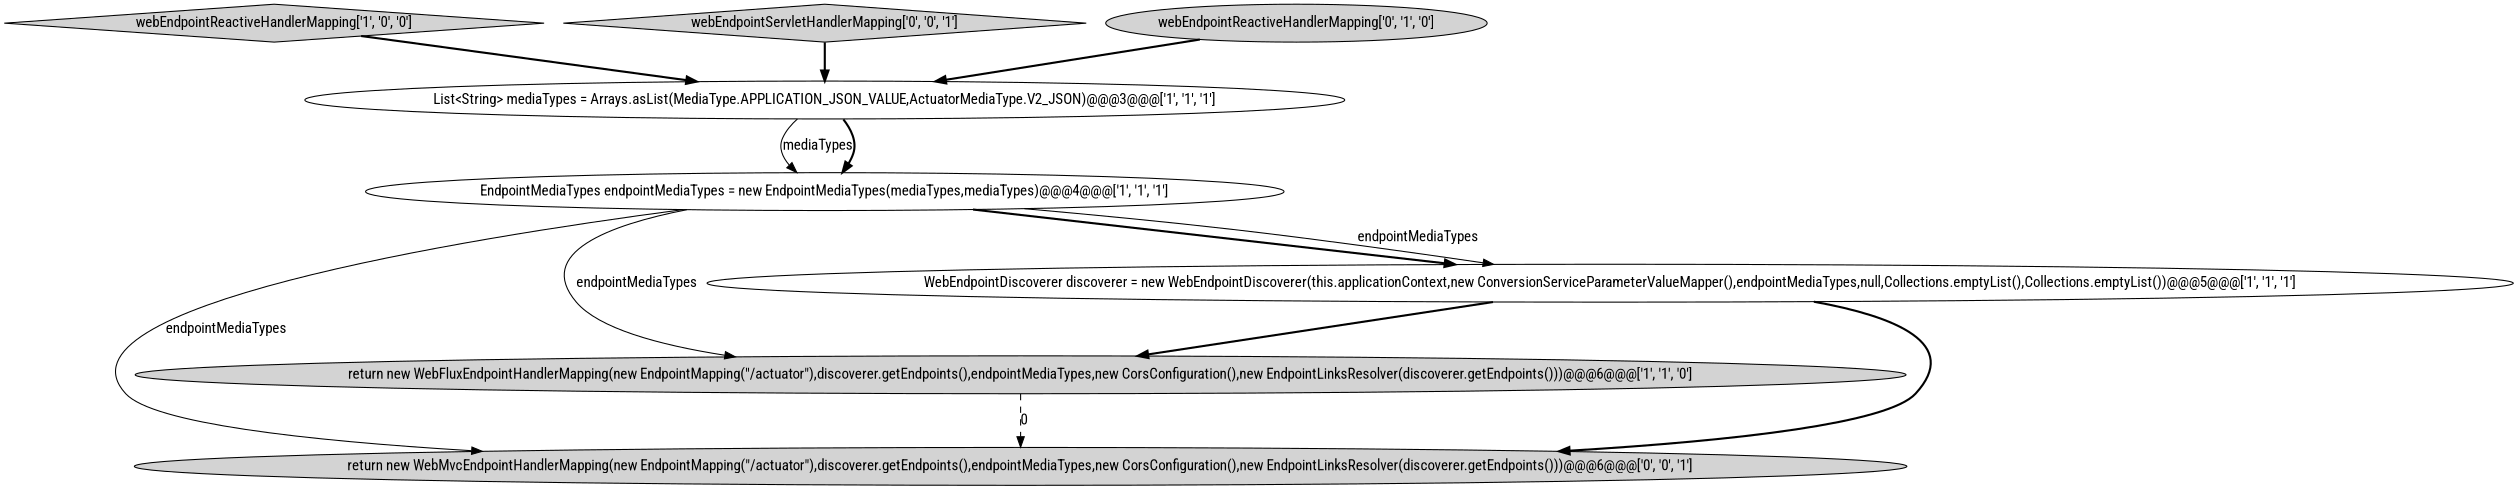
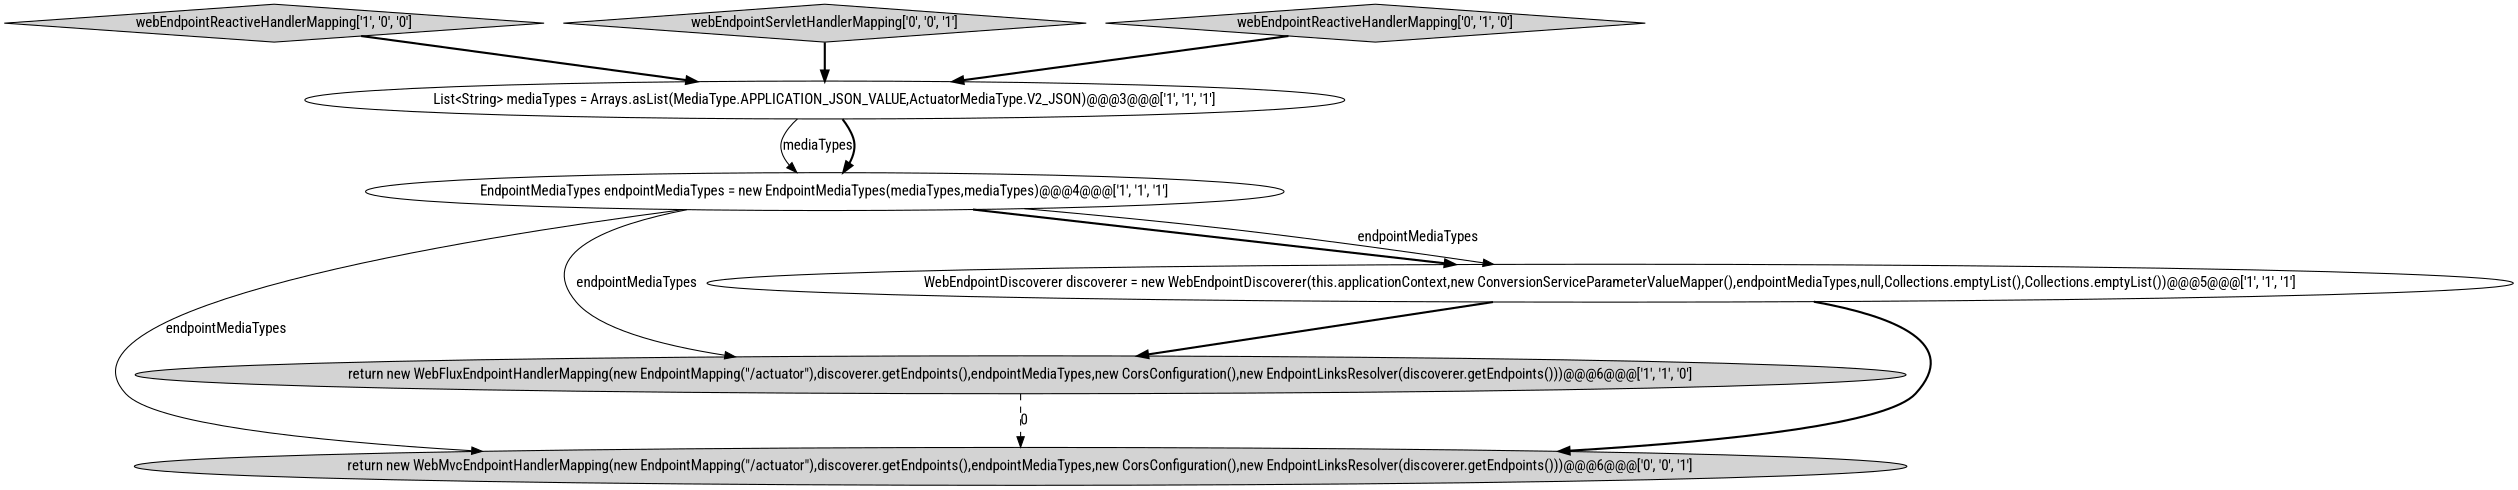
node "webEndpointReactiveHandlerMapping['0', '1', '0']": shape ellipse -> diamond
